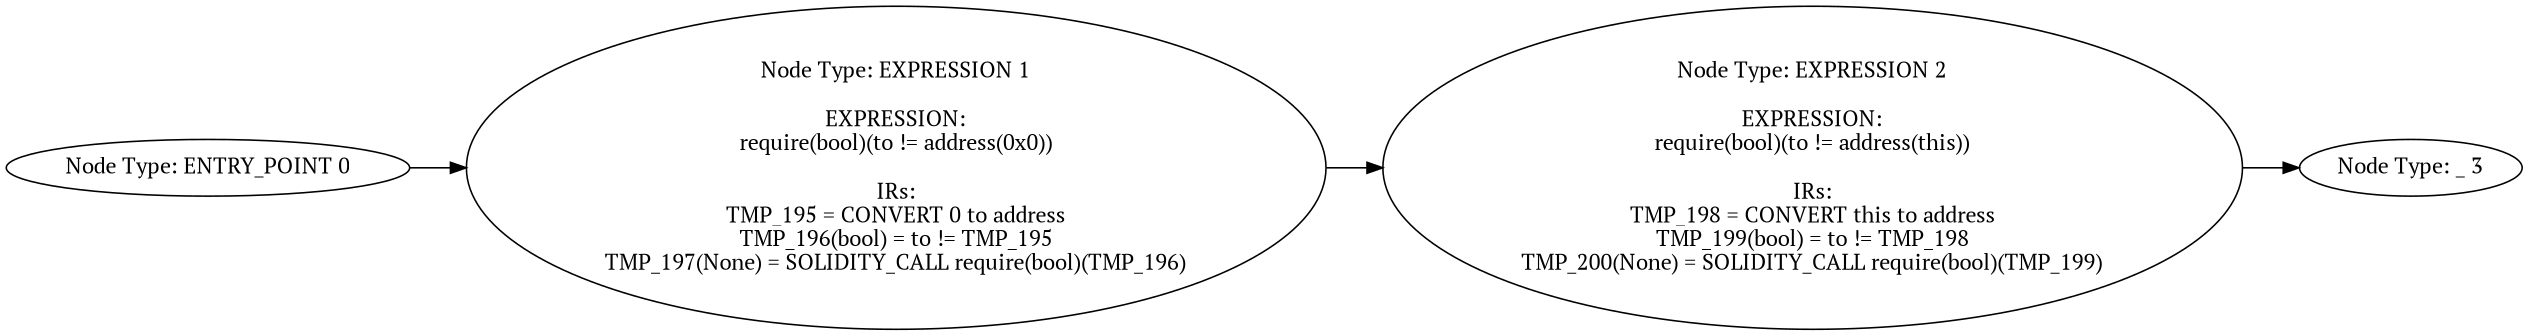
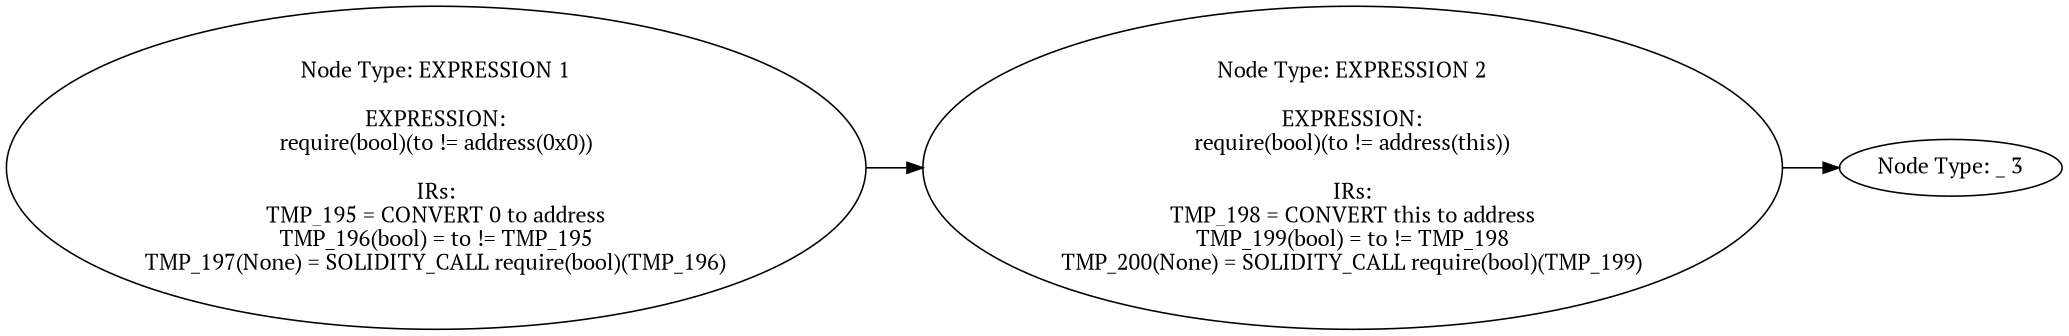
node "Node Type: ENTRY_POINT 0": removed
